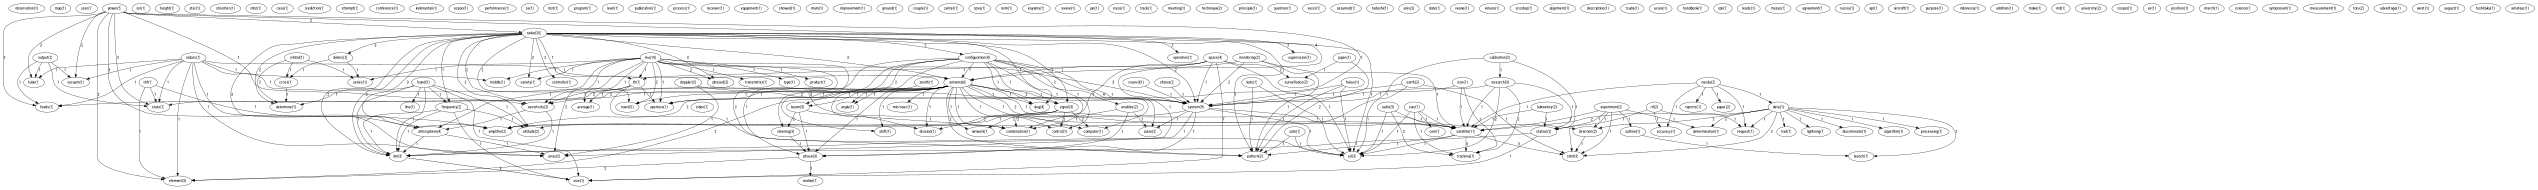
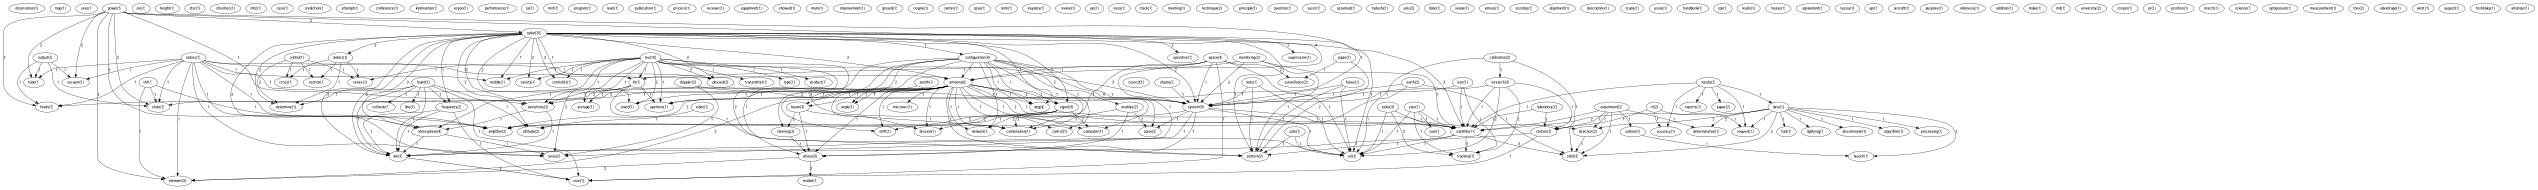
edge "radar(20)" -> "satellite(11)": added, label "3"
edge "radar(20)" -> "middle(1)": added, label "1"
edge "mu(10)" -> "controller(1)": added, label "1"
edge "radars(1)" -> "phased(2)": added, label "1"
node "section(1)": added
edge "cross(1)" -> "determine(1)": now "debris(5)" -> "determine(1)"
edge "configuration(4)" -> "network(1)": added, label "1"
edge "council(1)" -> "system(9)": now "kato(1)" -> "system(9)"
node "collision(1)": added
edge "radars(1)" -> "amplifier(2)": added, label "1"
edge "frequency(2)" -> "altitude(2)": now "video(1)" -> "altitude(2)"
edge "signal(3)" -> "control(1)": now "signal(3)" -> "shift(1)"
